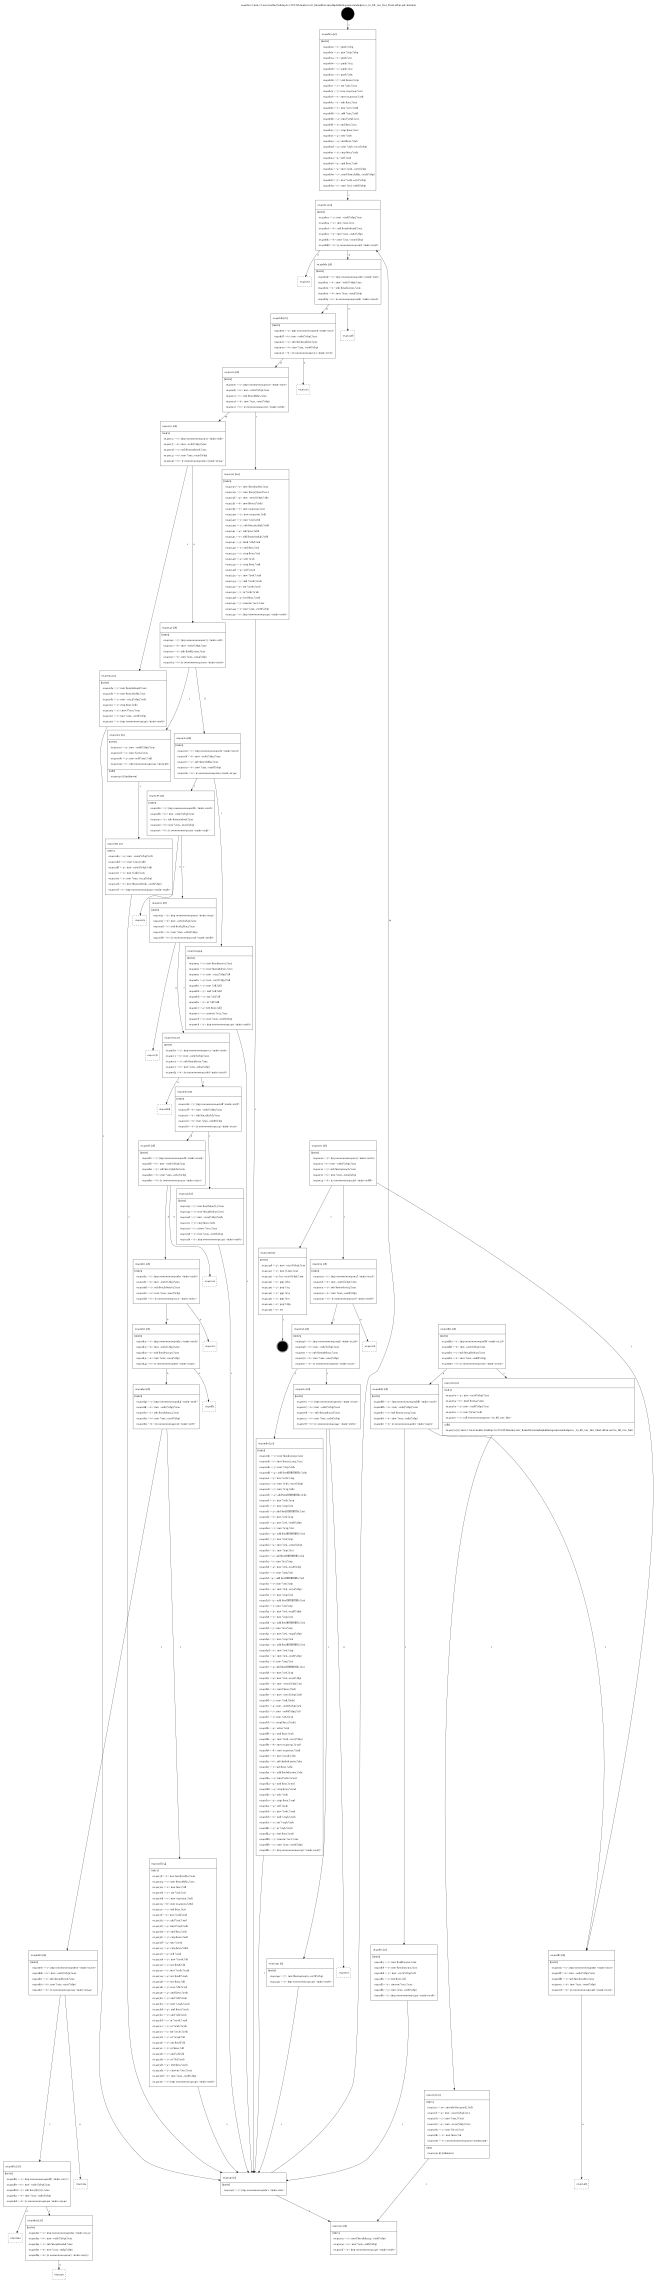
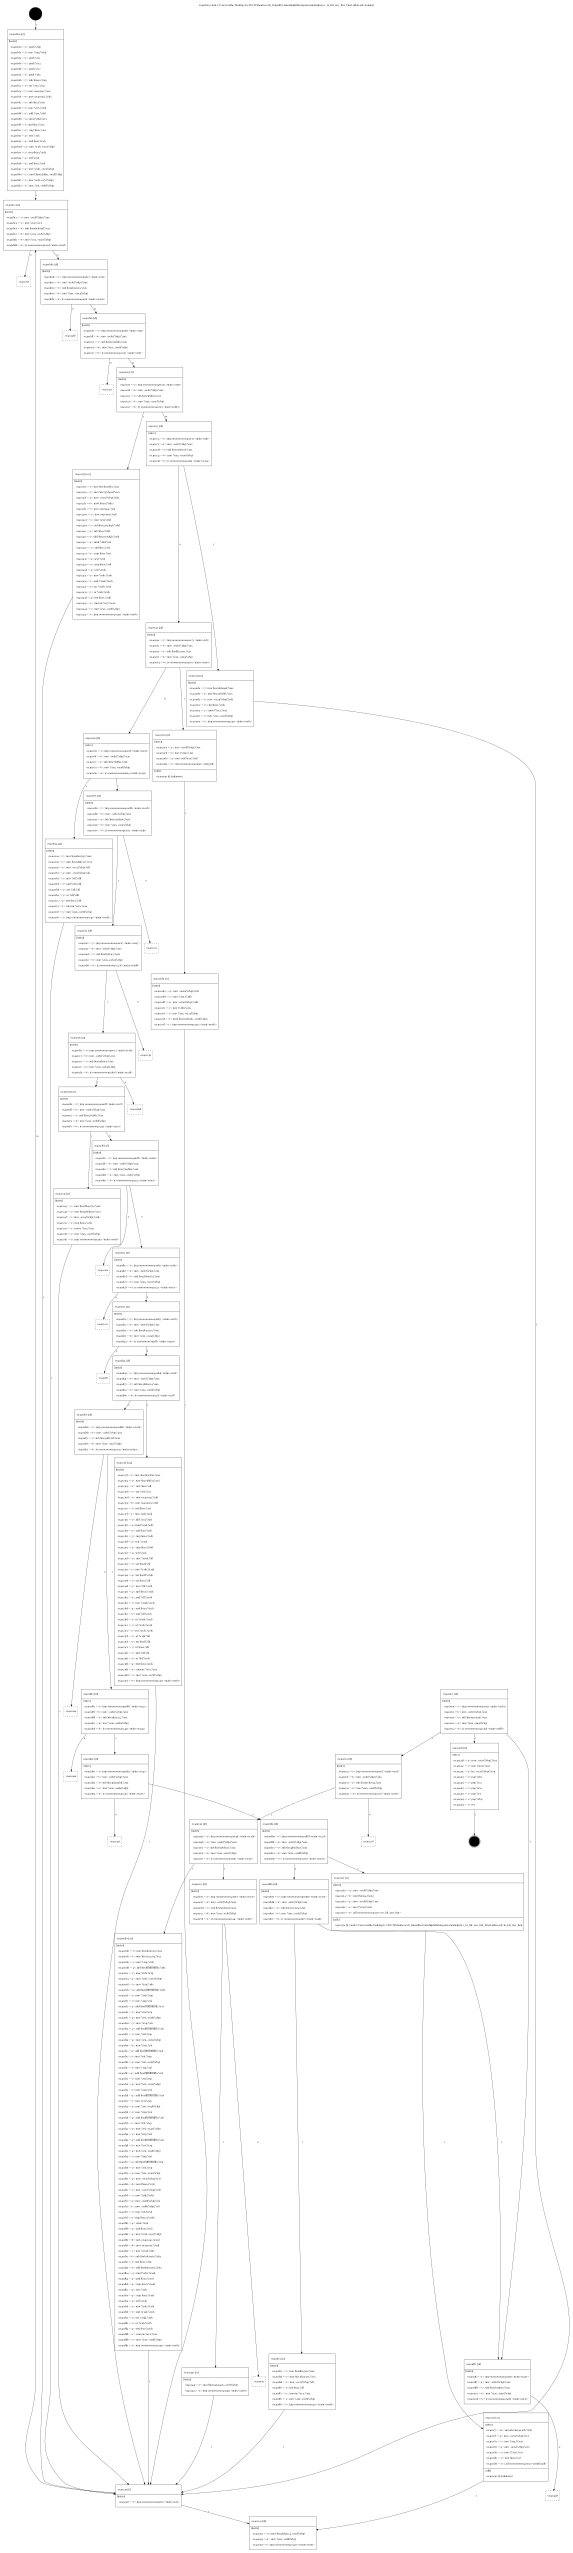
edge "0x401d9e [28]" -> "0x401dba [28]": added, label "5"
